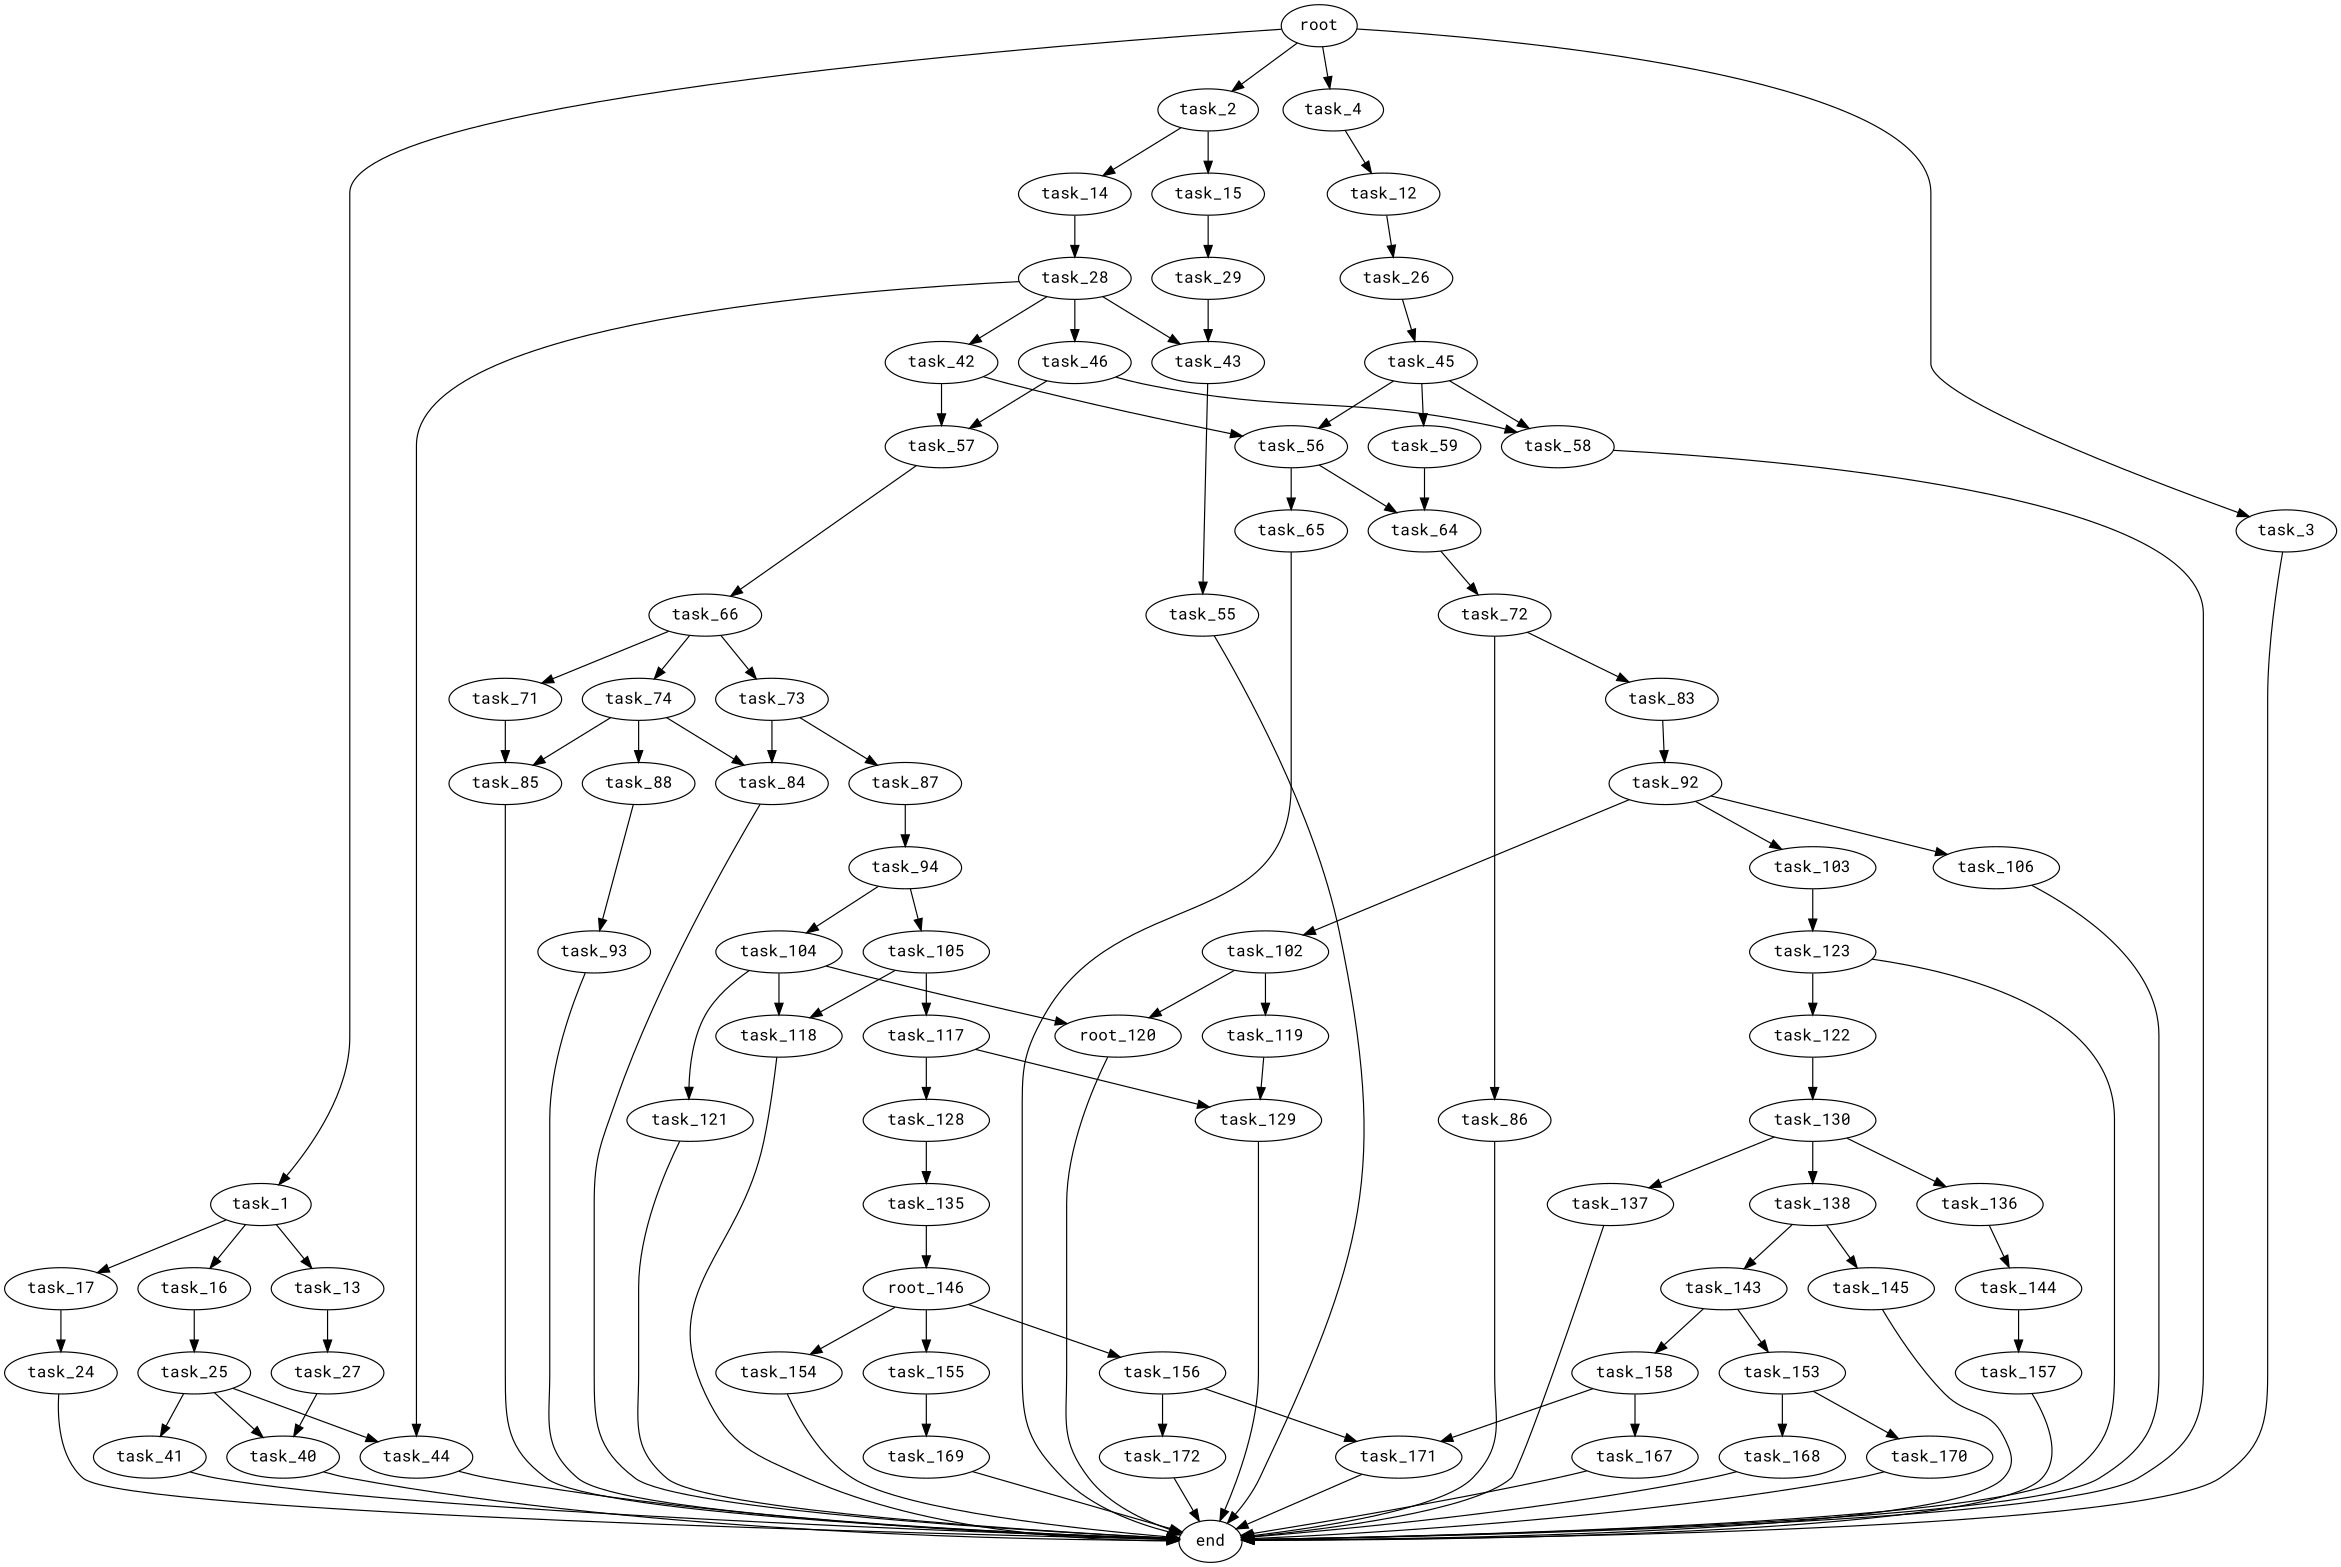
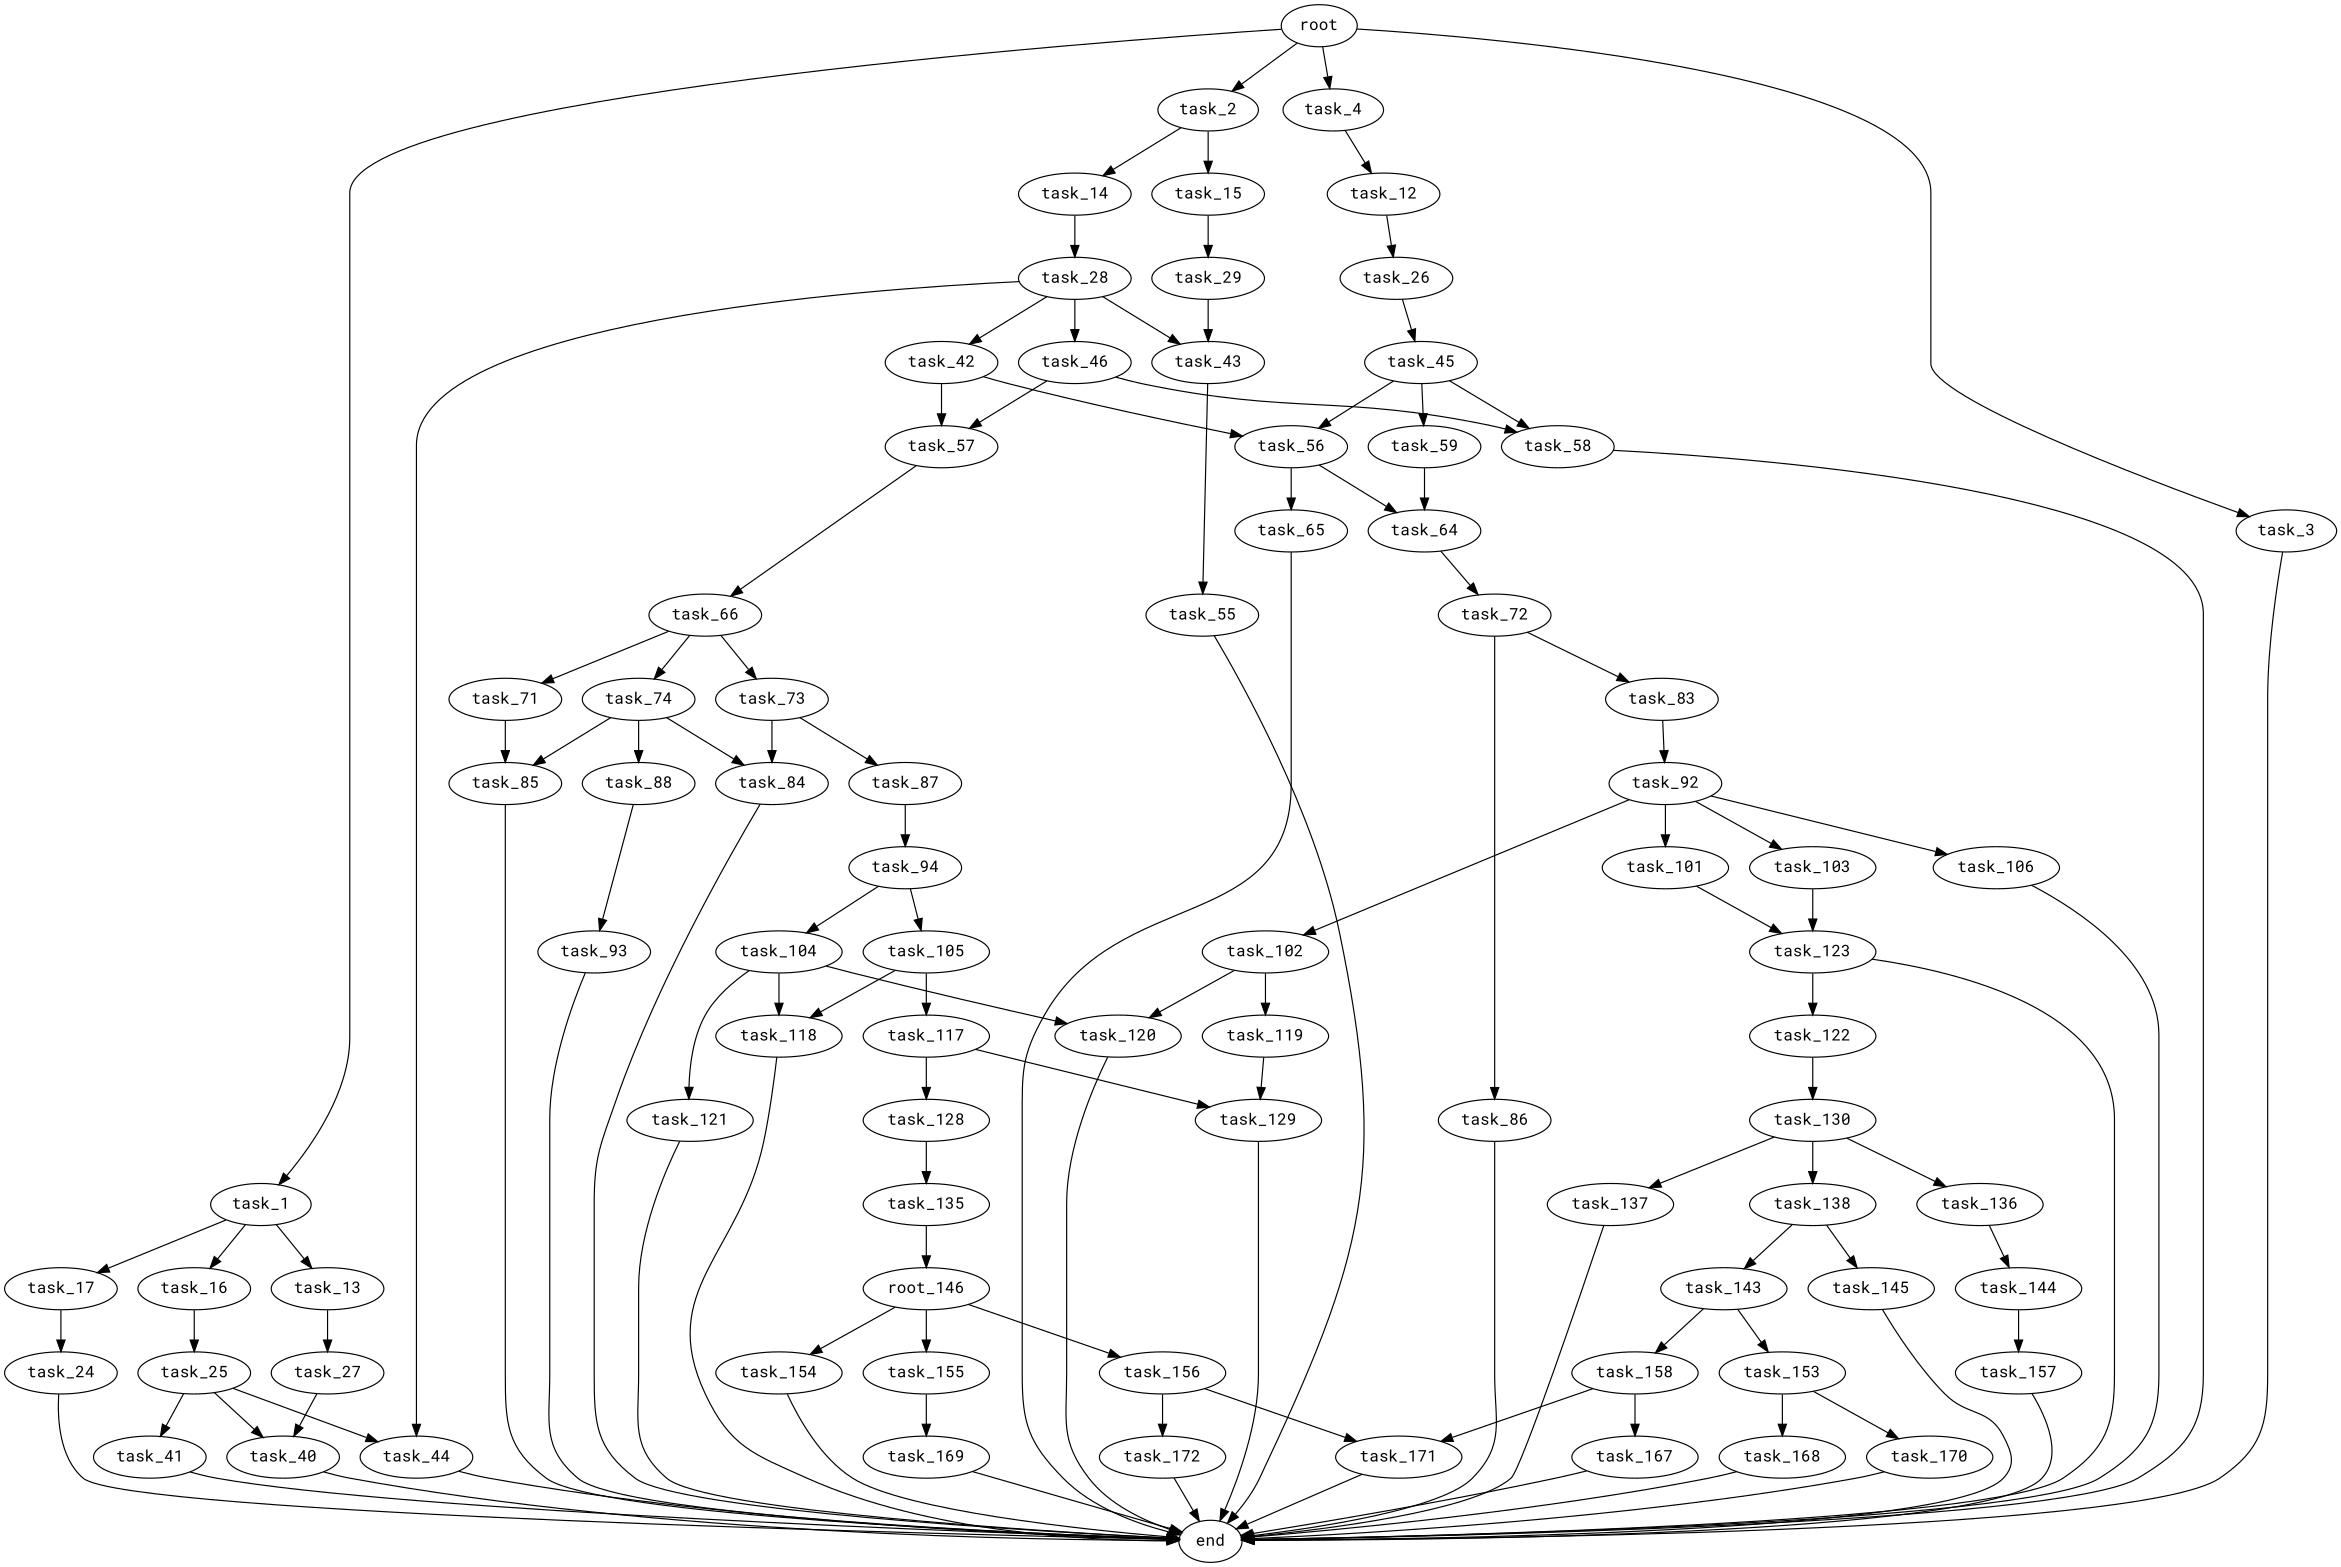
node "task_101": added
node "root_120": label "root_120" -> "task_120"
